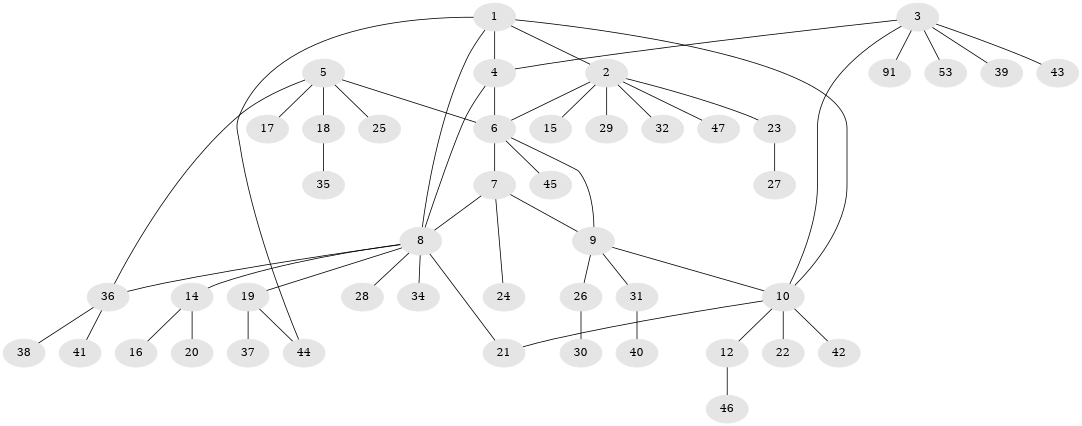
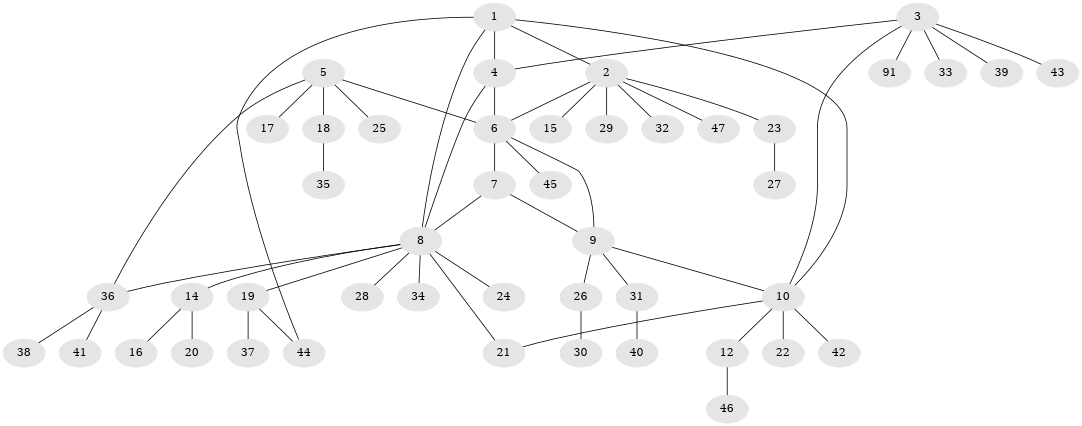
node "53": label "53" -> "33"
edge "7" -- "24": now "8" -- "24"
